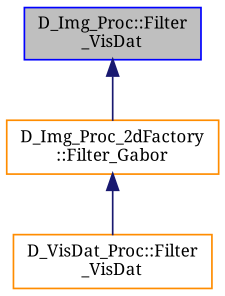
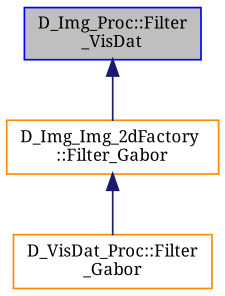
node "D_Img_Proc_2dFactory ::Filter_Gabor": label "D_Img_Proc_2dFactory ::Filter_Gabor" -> "D_Img_Img_2dFactory ::Filter_Gabor"
node "D_VisDat_Proc::Filter _VisDat": label "D_VisDat_Proc::Filter _VisDat" -> "D_VisDat_Proc::Filter _Gabor"
